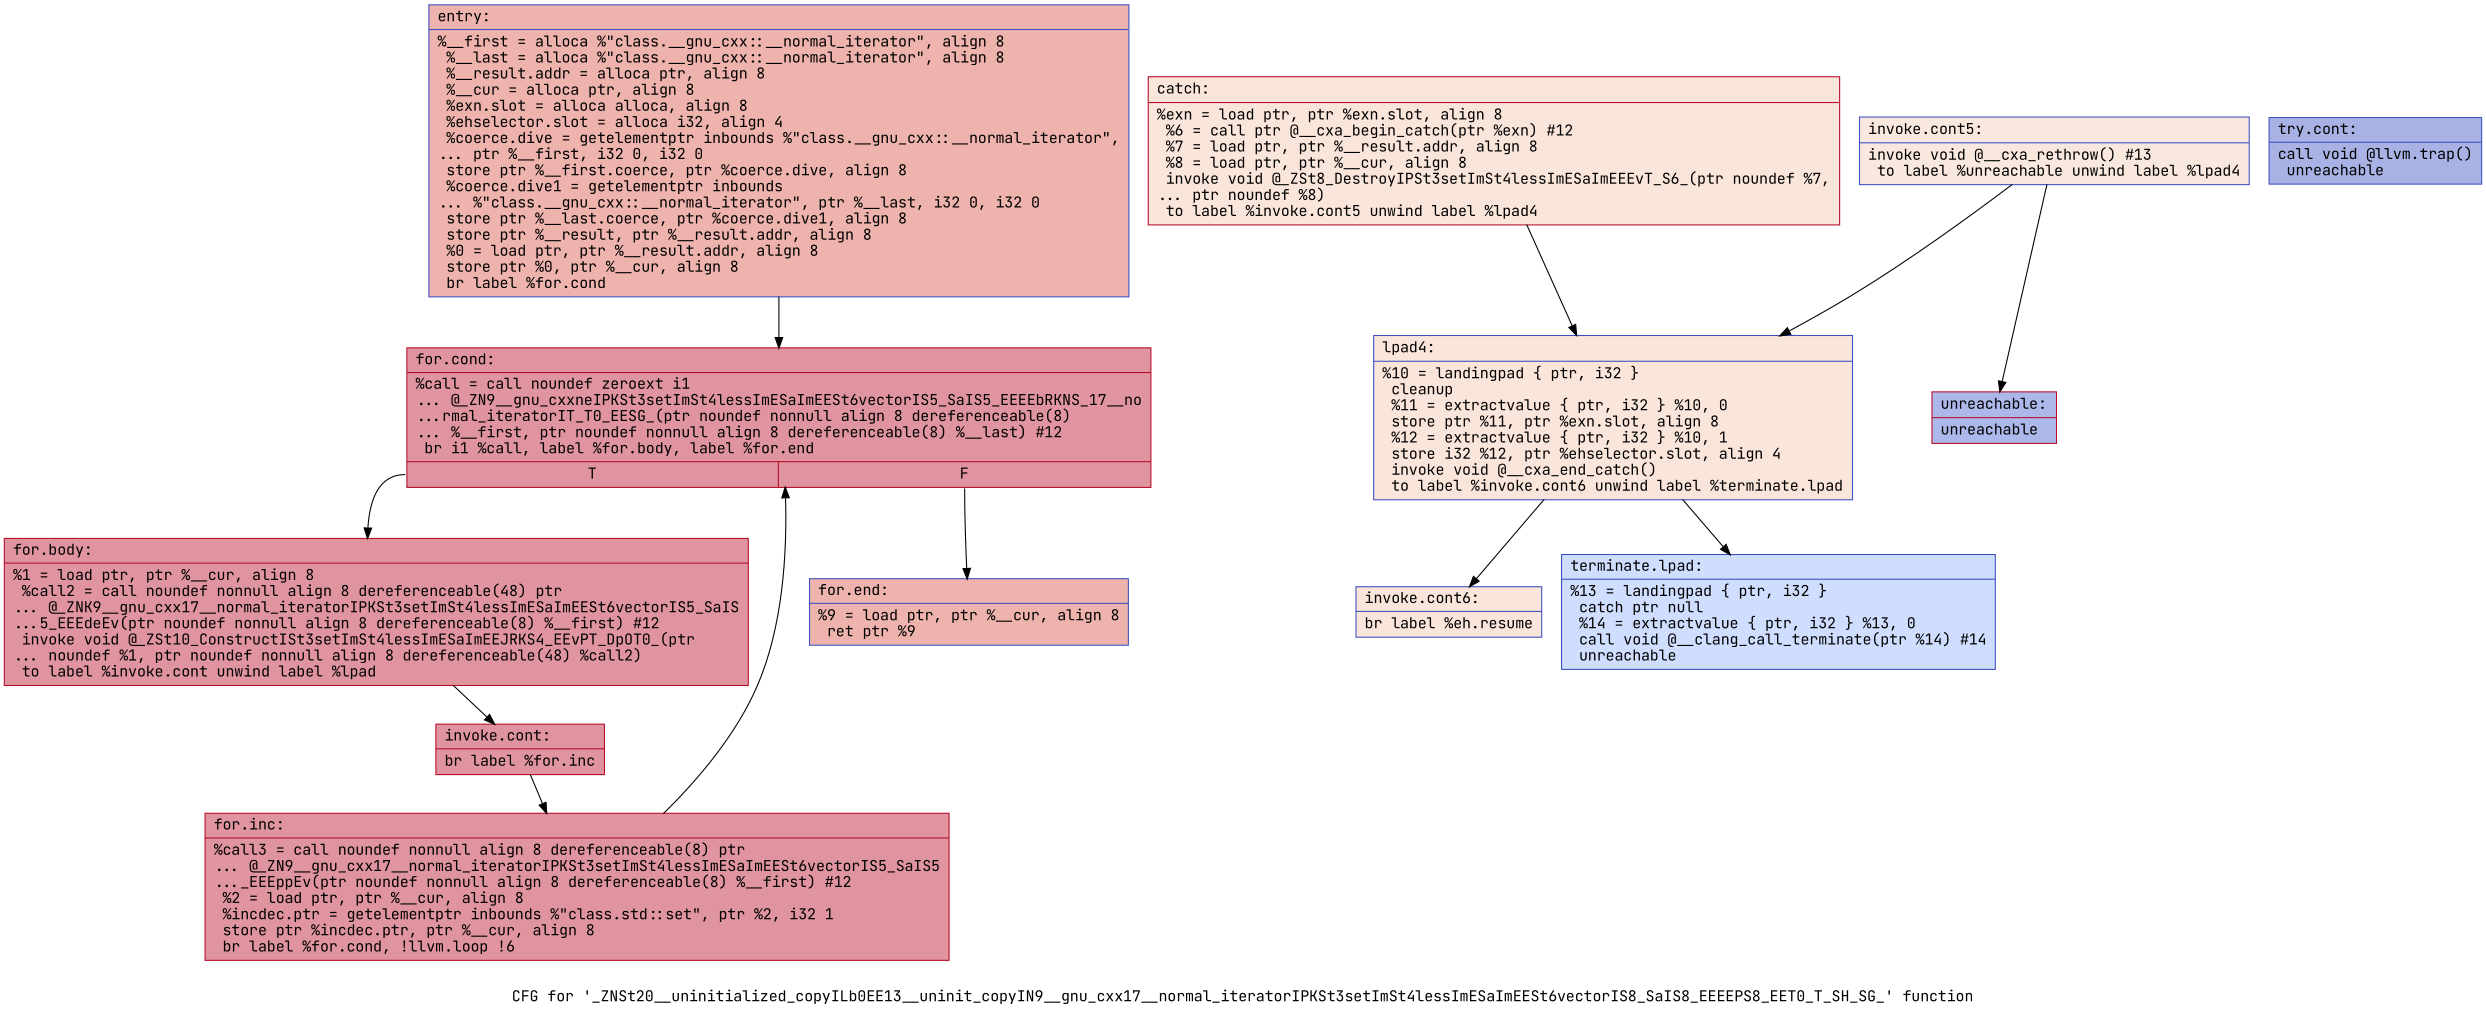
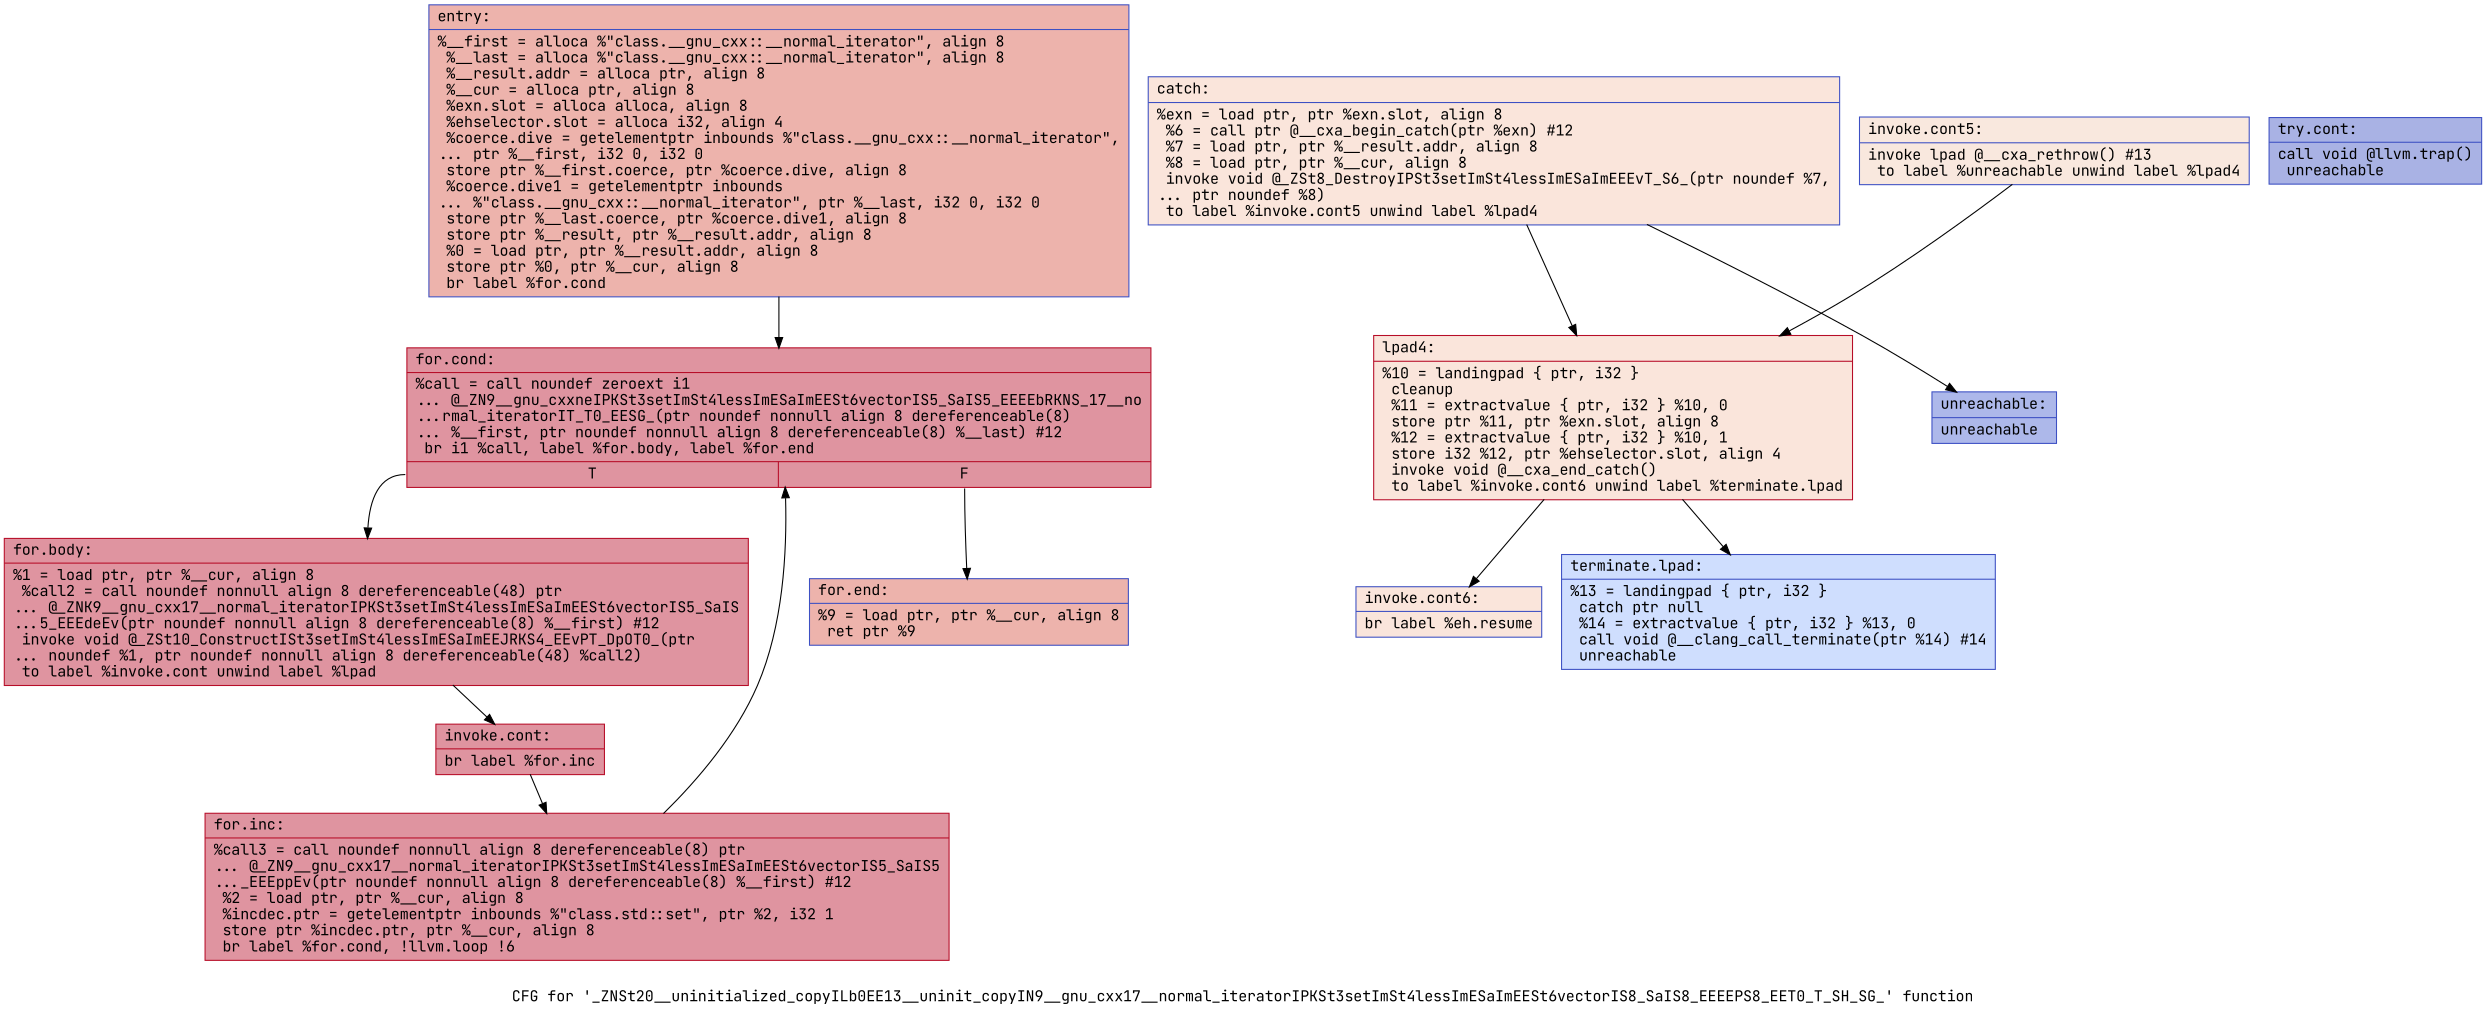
node "catch:": color #b70d28ff -> #3d50c3ff
node "invoke.cont5:": text "invoke void @__cxa_rethrow() #13" -> "invoke lpad @__cxa_rethrow() #13"
edge "invoke.cont5:" -> "unreachable:": now "catch:" -> "unreachable:"
node "lpad4:": color #3d50c3ff -> #b70d28ff
node "unreachable:": color #b70d28ff -> #3d50c3ff
